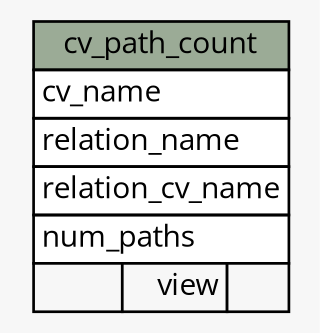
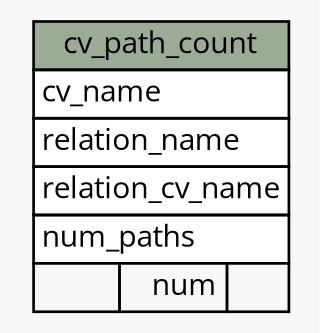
node "cv_path_count": text "view" -> "num"
